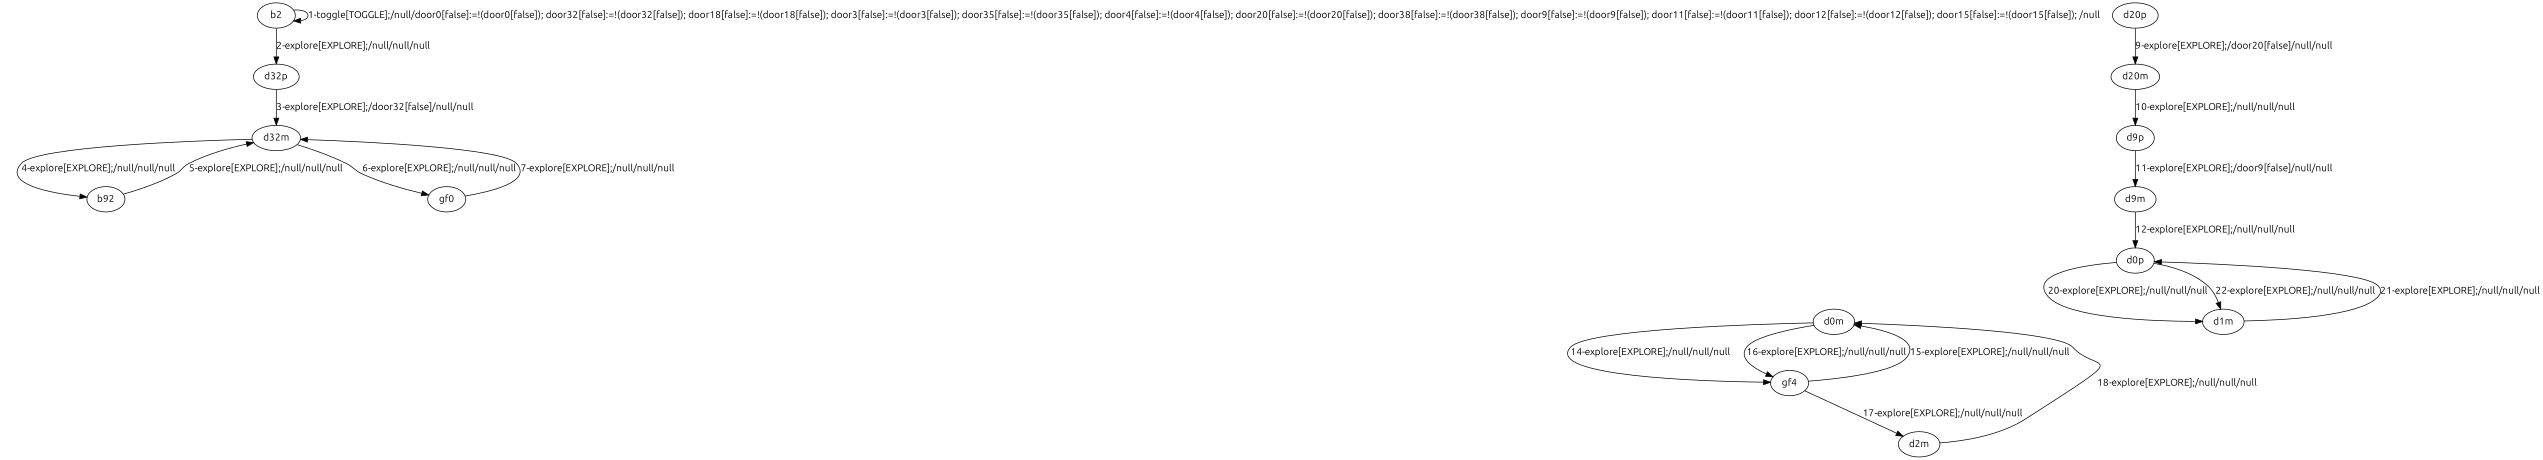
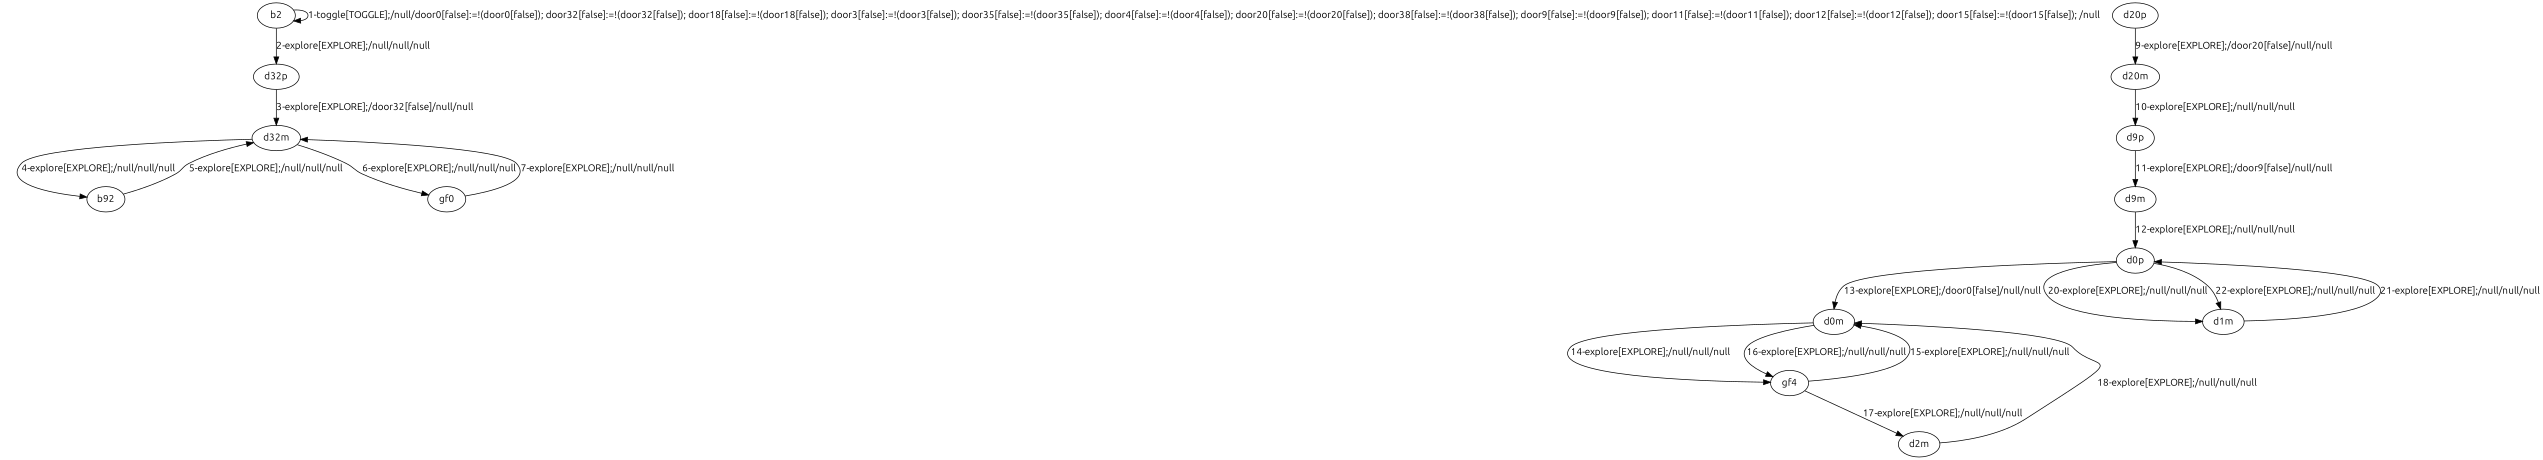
edge "d0p" -> "d0m": added, label "13-explore[EXPLORE];/door0[false]/null/null"
